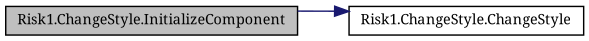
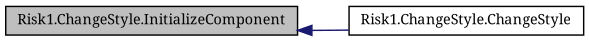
edge "Risk1.ChangeStyle.InitializeComponent" -> "Risk1.ChangeStyle.ChangeStyle": reversed
